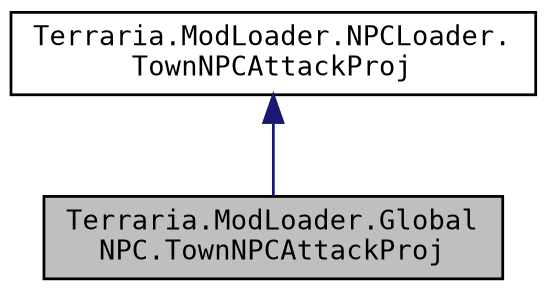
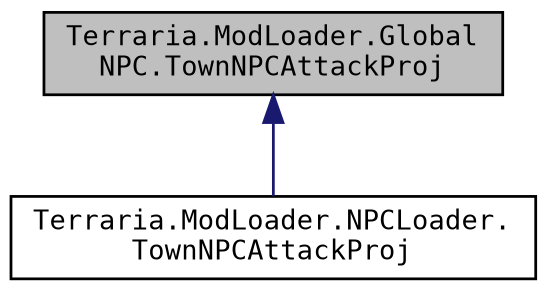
edge "Terraria.ModLoader.Global NPC.TownNPCAttackProj" -> "Terraria.ModLoader.NPCLoader. TownNPCAttackProj": reversed
